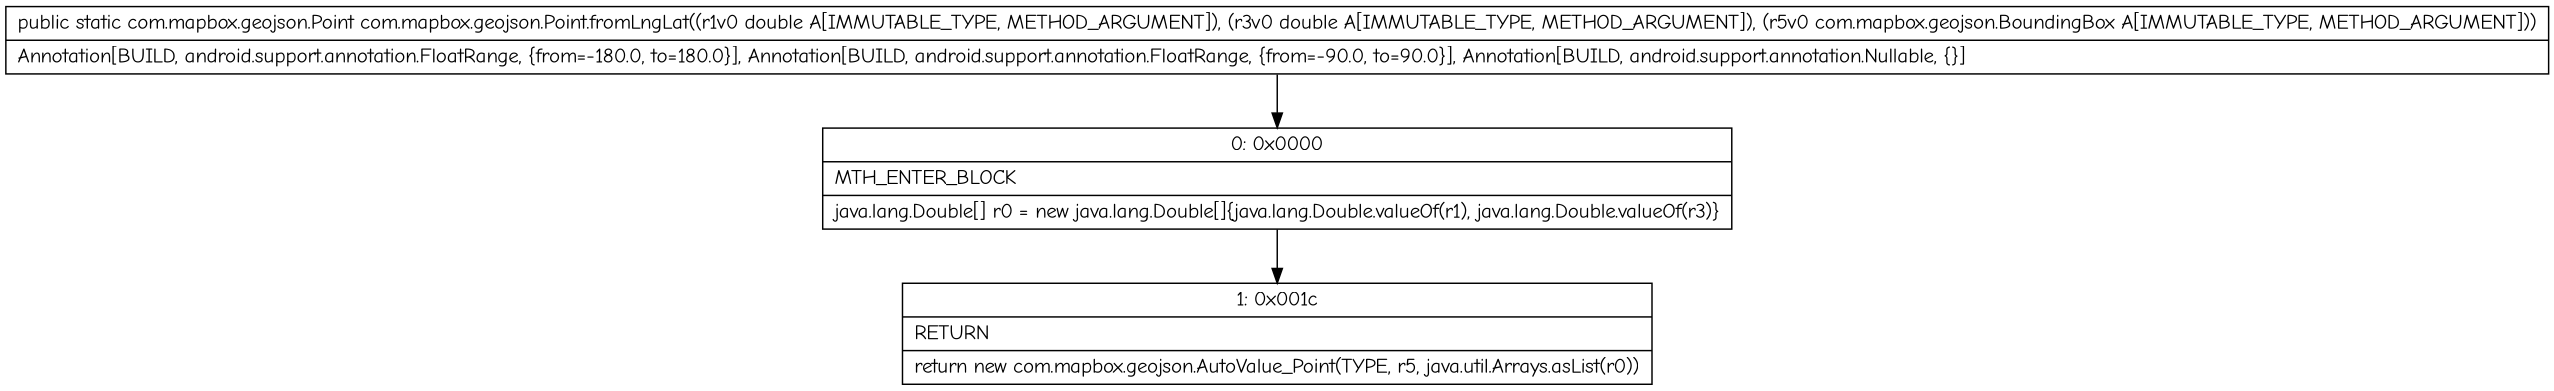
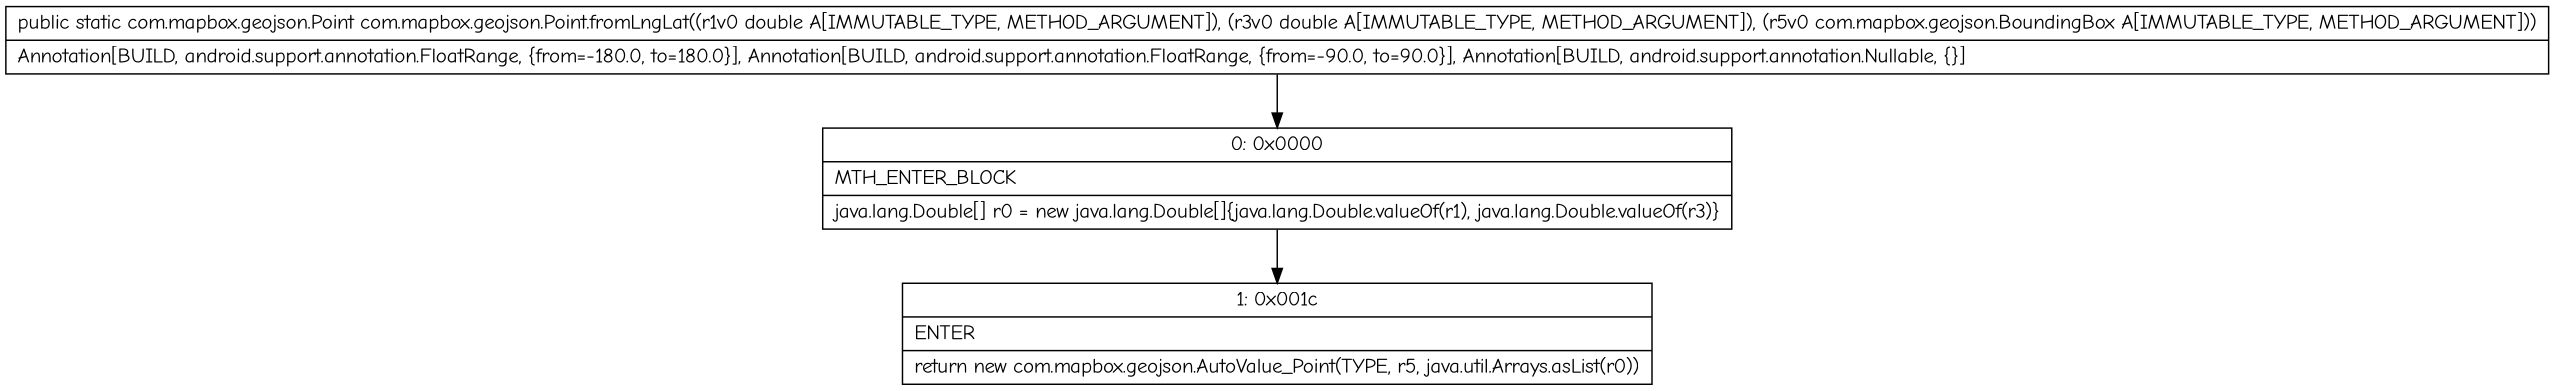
node "1: 0x001c": text "RETURN" -> "ENTER"
